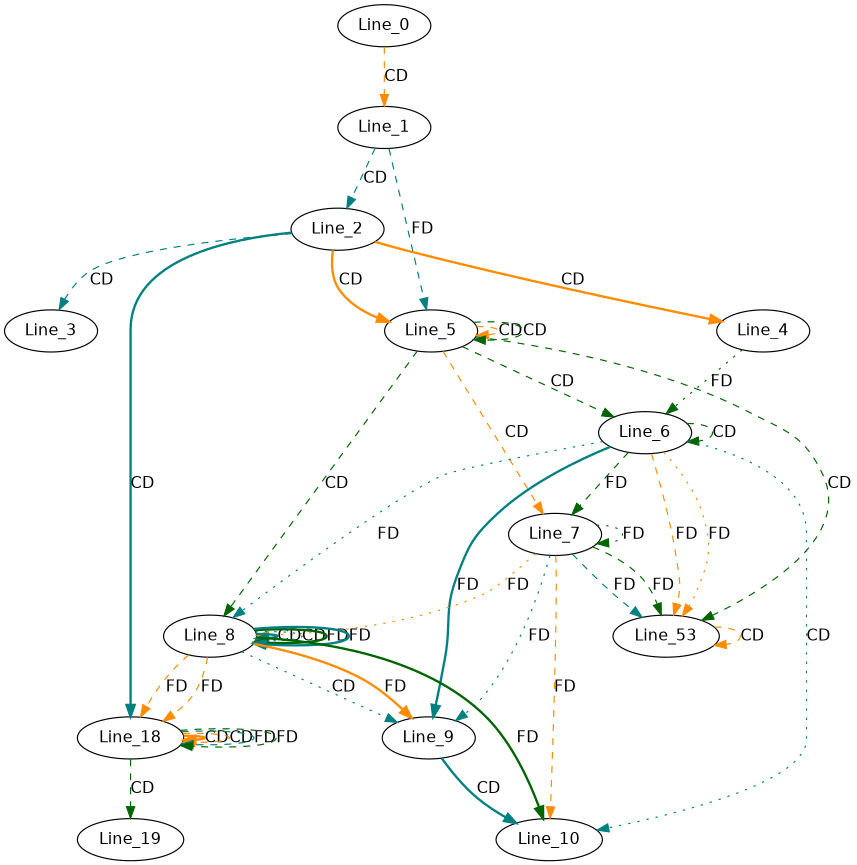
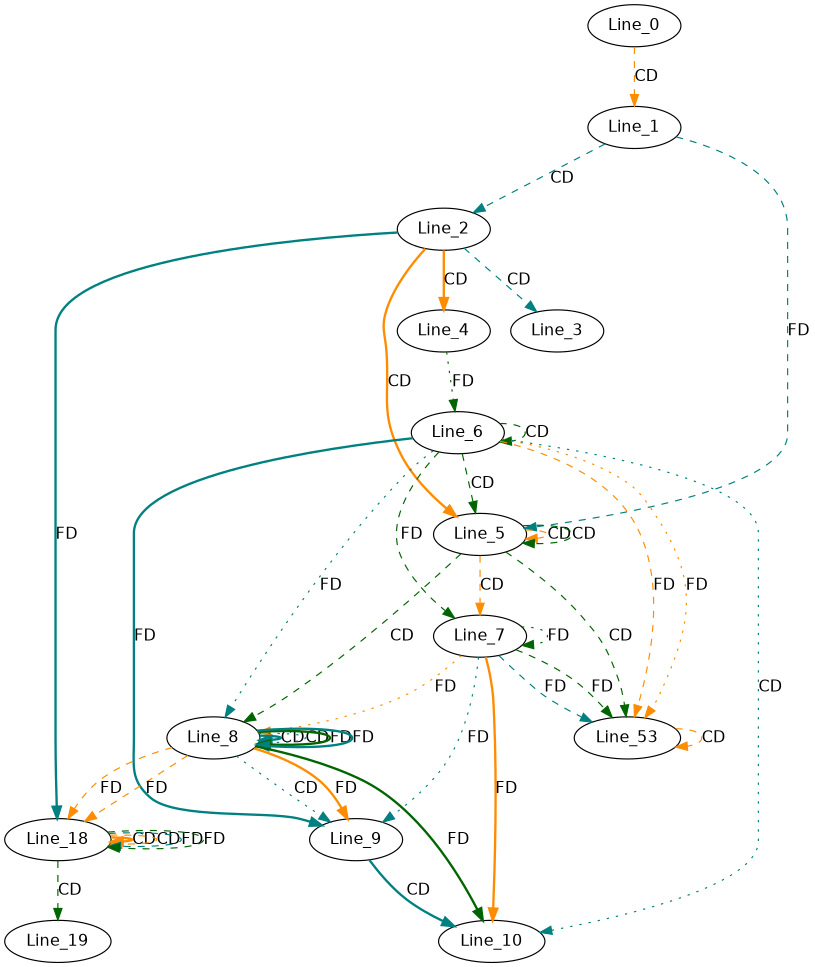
edge "Line_5" -> "Line_6": reversed
edge "Line_2" -> "Line_18": label "CD" -> "FD"
edge "Line_7" -> "Line_10": style dashed -> bold
